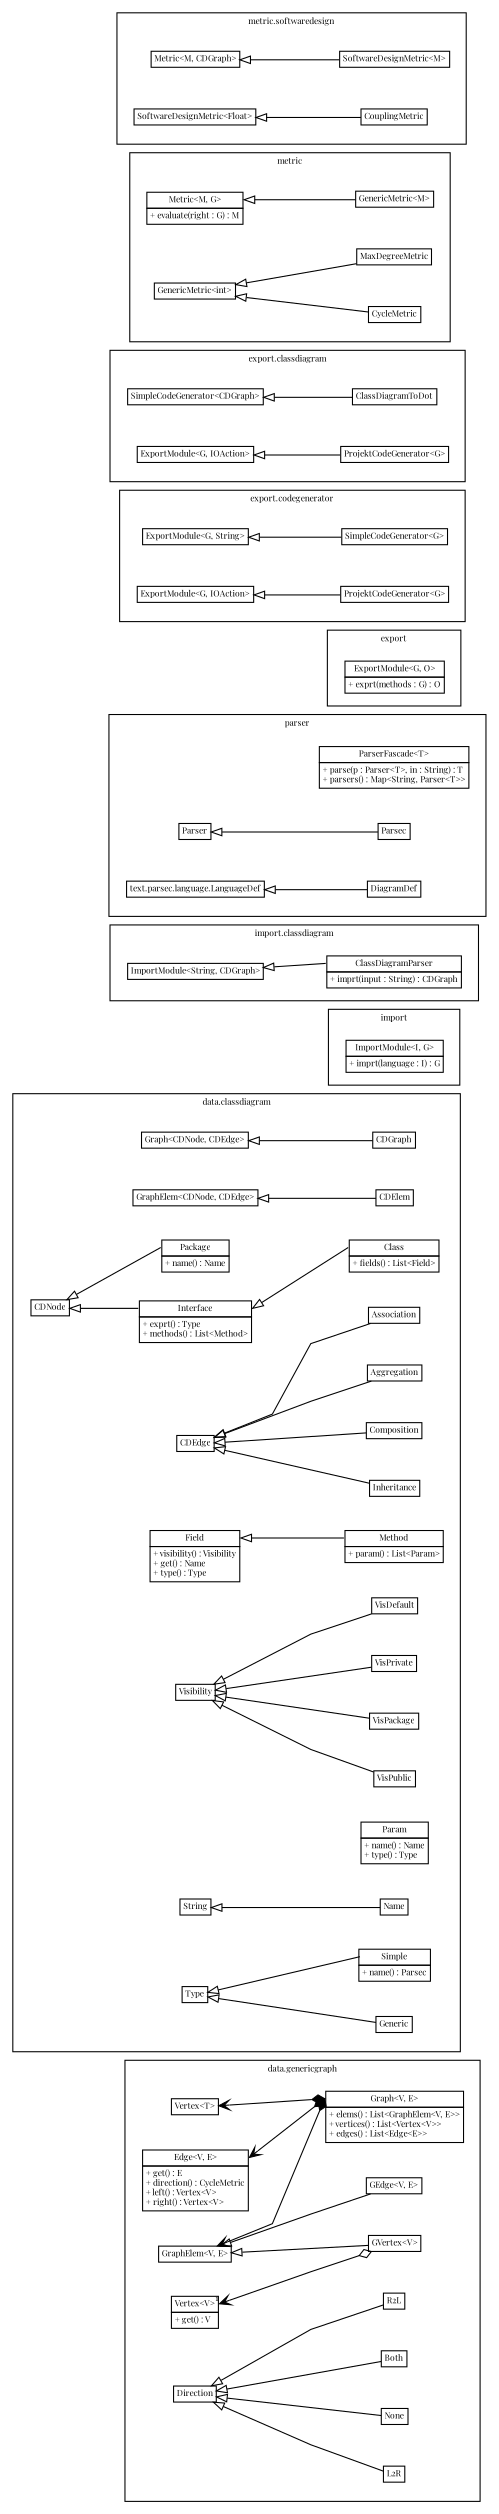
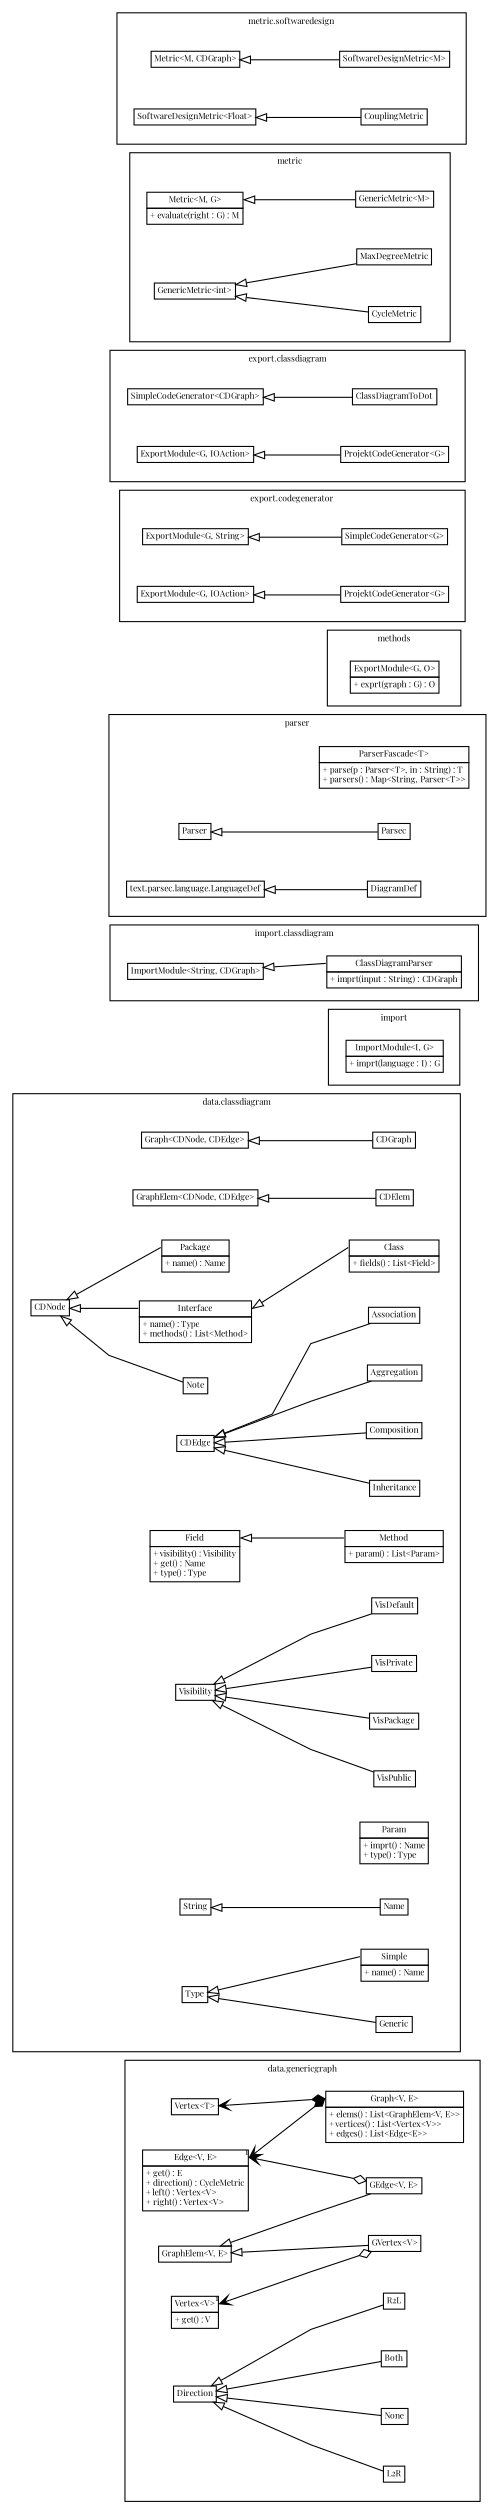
cluster "export": label "export" -> "methods"
node "ExportModule<G, O>": text "+ exprt(methods : G) : O" -> "+ exprt(graph : G) : O"
node "Interface": text "+ exprt() : Type" -> "+ name() : Type"
node "Note": added
node "Param": text "+ name() : Name" -> "+ imprt() : Name"
node "Simple": text "+ name() : Parsec" -> "+ name() : Name"
edge "Edge<V, E>" -- "GEdge<V, E>": added
edge "Graph<V, E>" -- "GraphElem<V, E>": removed
